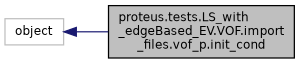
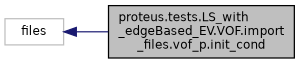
node "object": label "object" -> "files"
